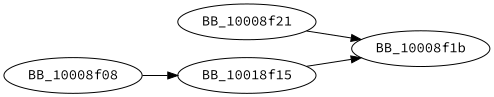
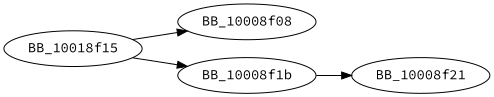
edge "BB_10008f21" -> "BB_10008f1b": reversed
edge "BB_10008f08" -> "BB_10018f15": reversed
